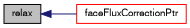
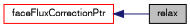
edge "faceFluxCorrectionPtr" -> "relax": reversed
